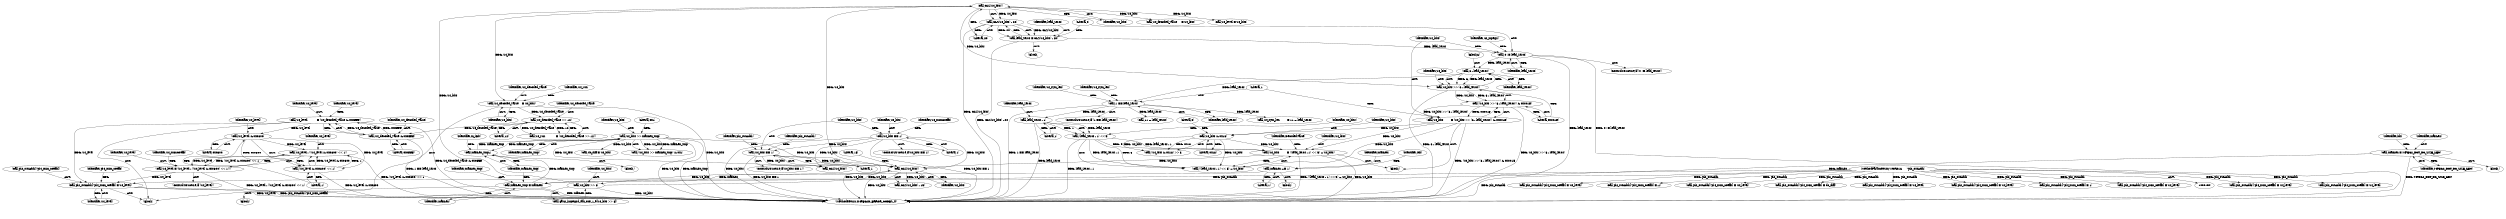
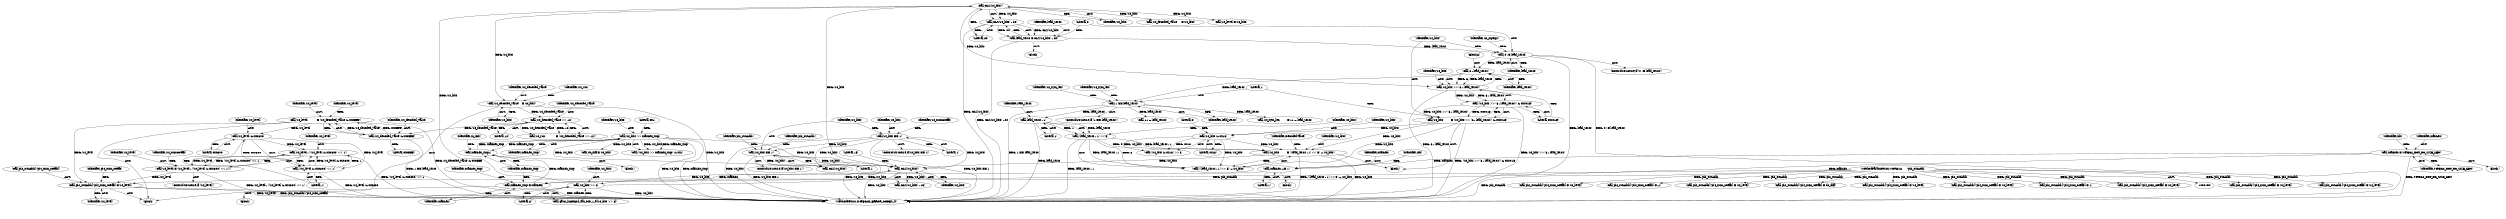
edge "(Literal,0x0FFF)" -> "(Call,u4_decoded_value & 0x0FFF)": removed, label "AST:"
edge "(Call,maxLen = MPEG2_DCT_DC_SIZE_LEN)" -> "(Call,maxLen += 1)": added, label "DDG: maxLen"
node "(Literal,8)": added
